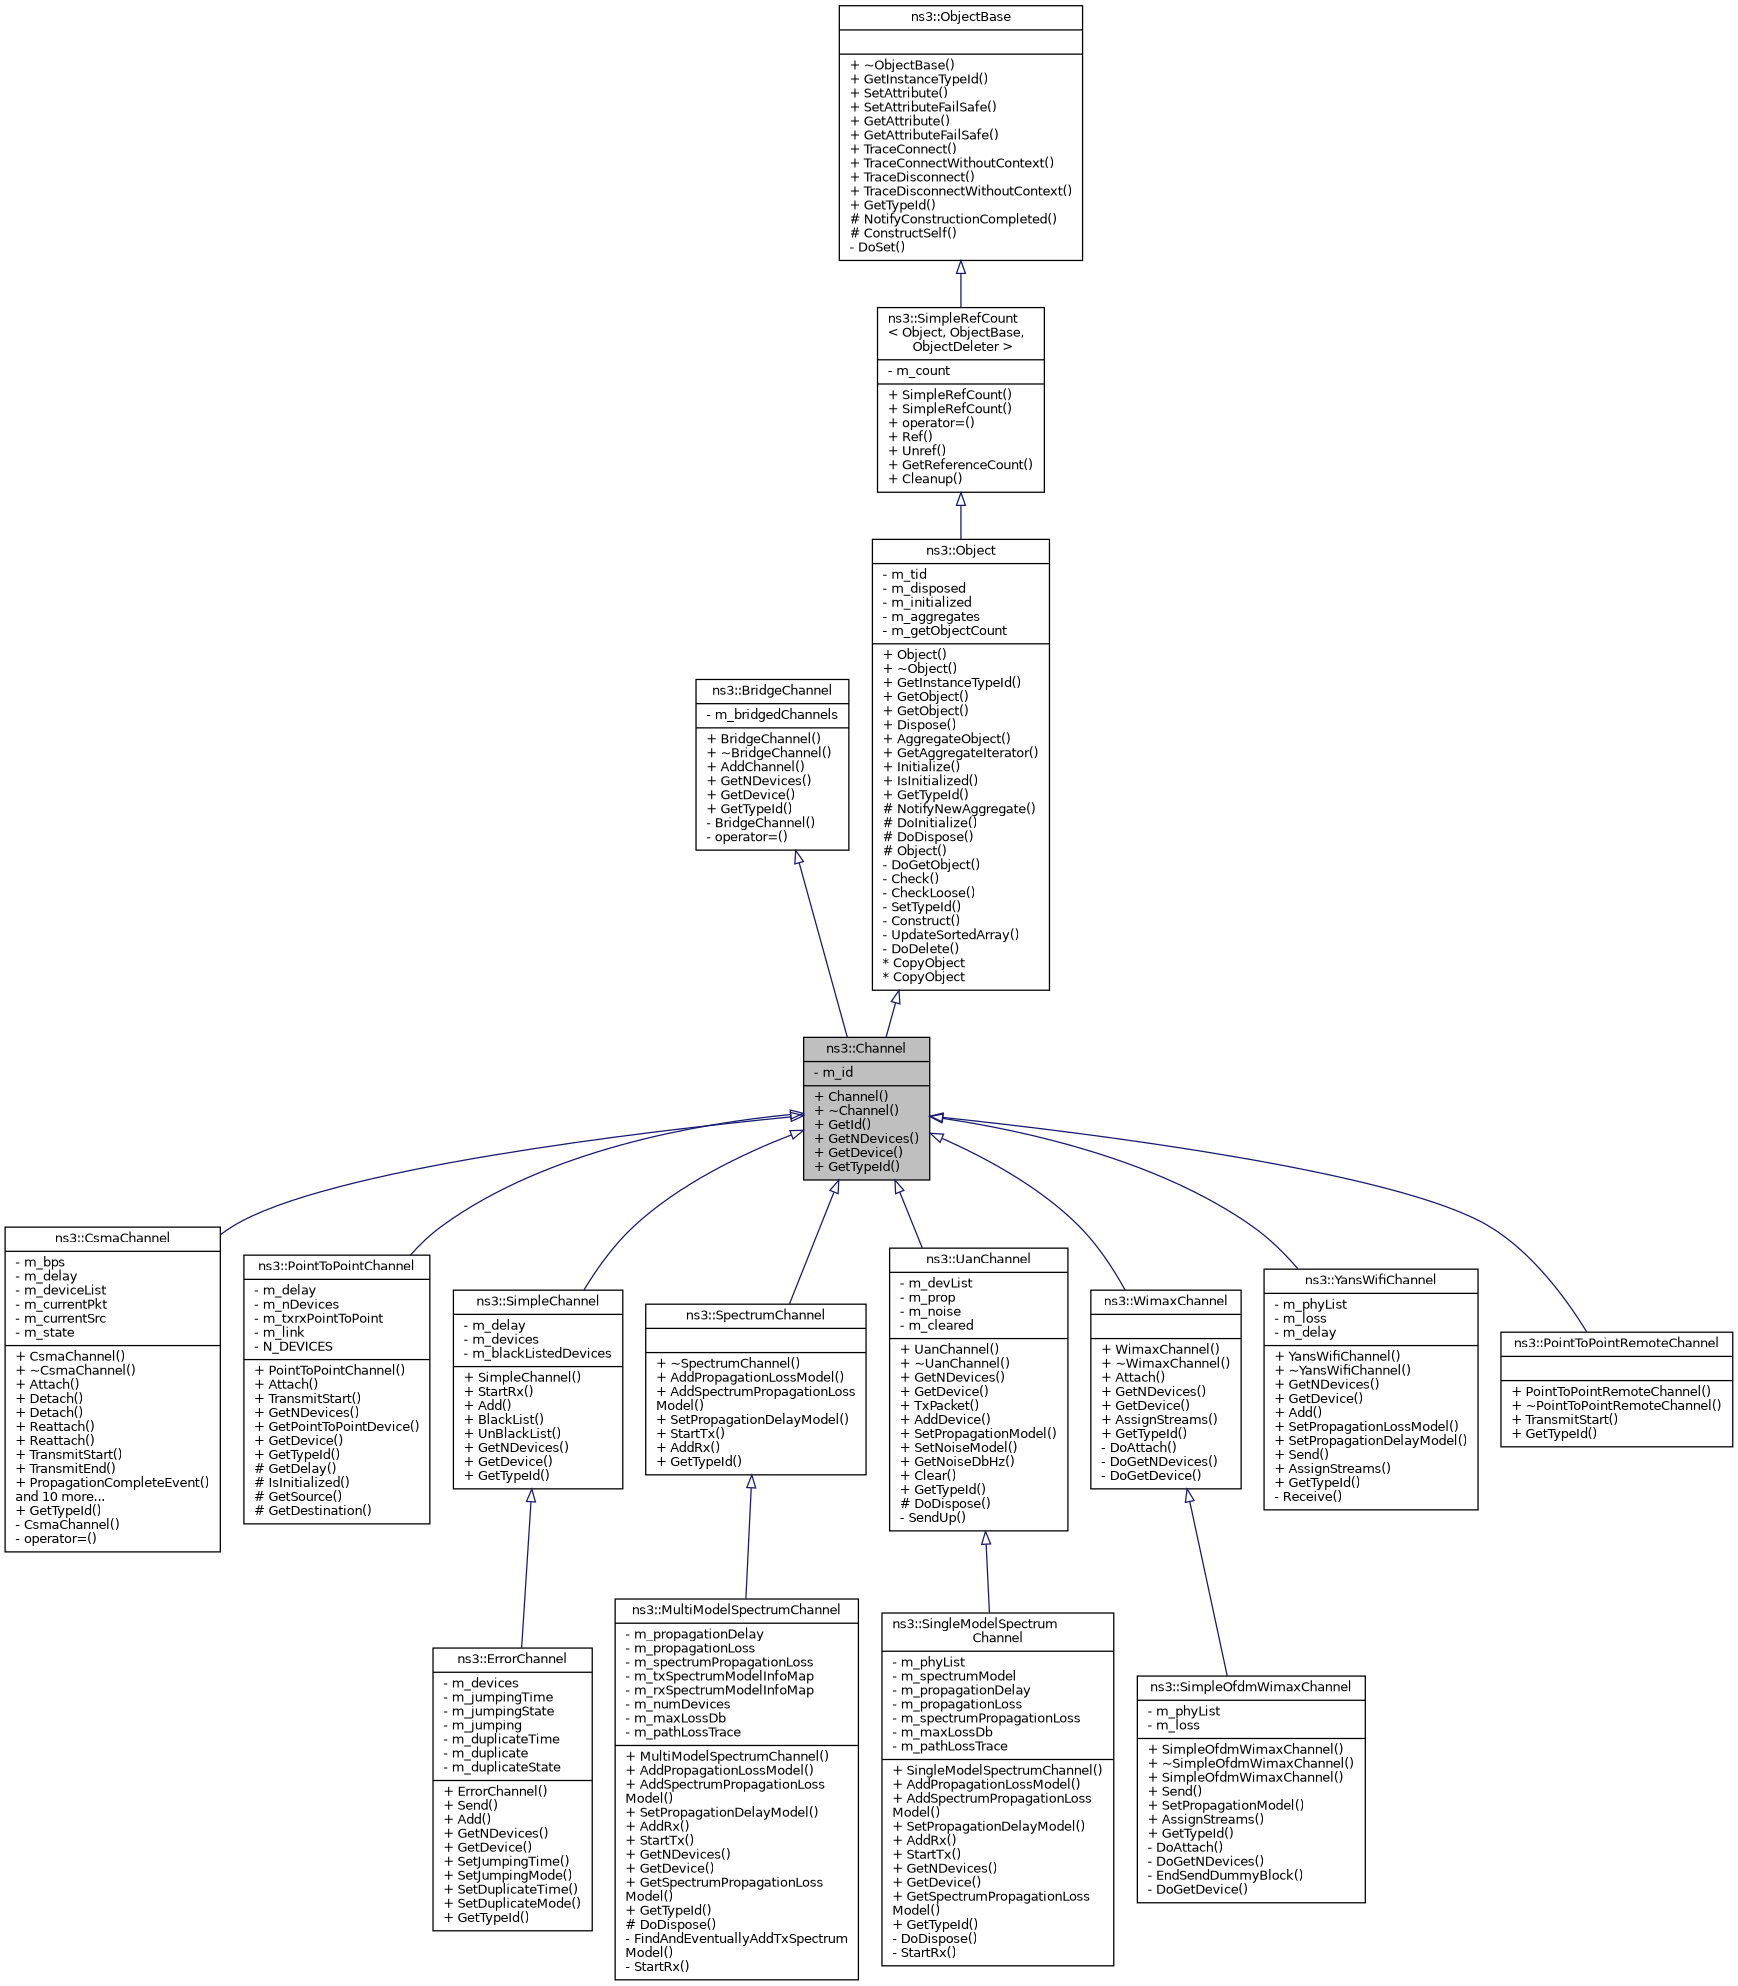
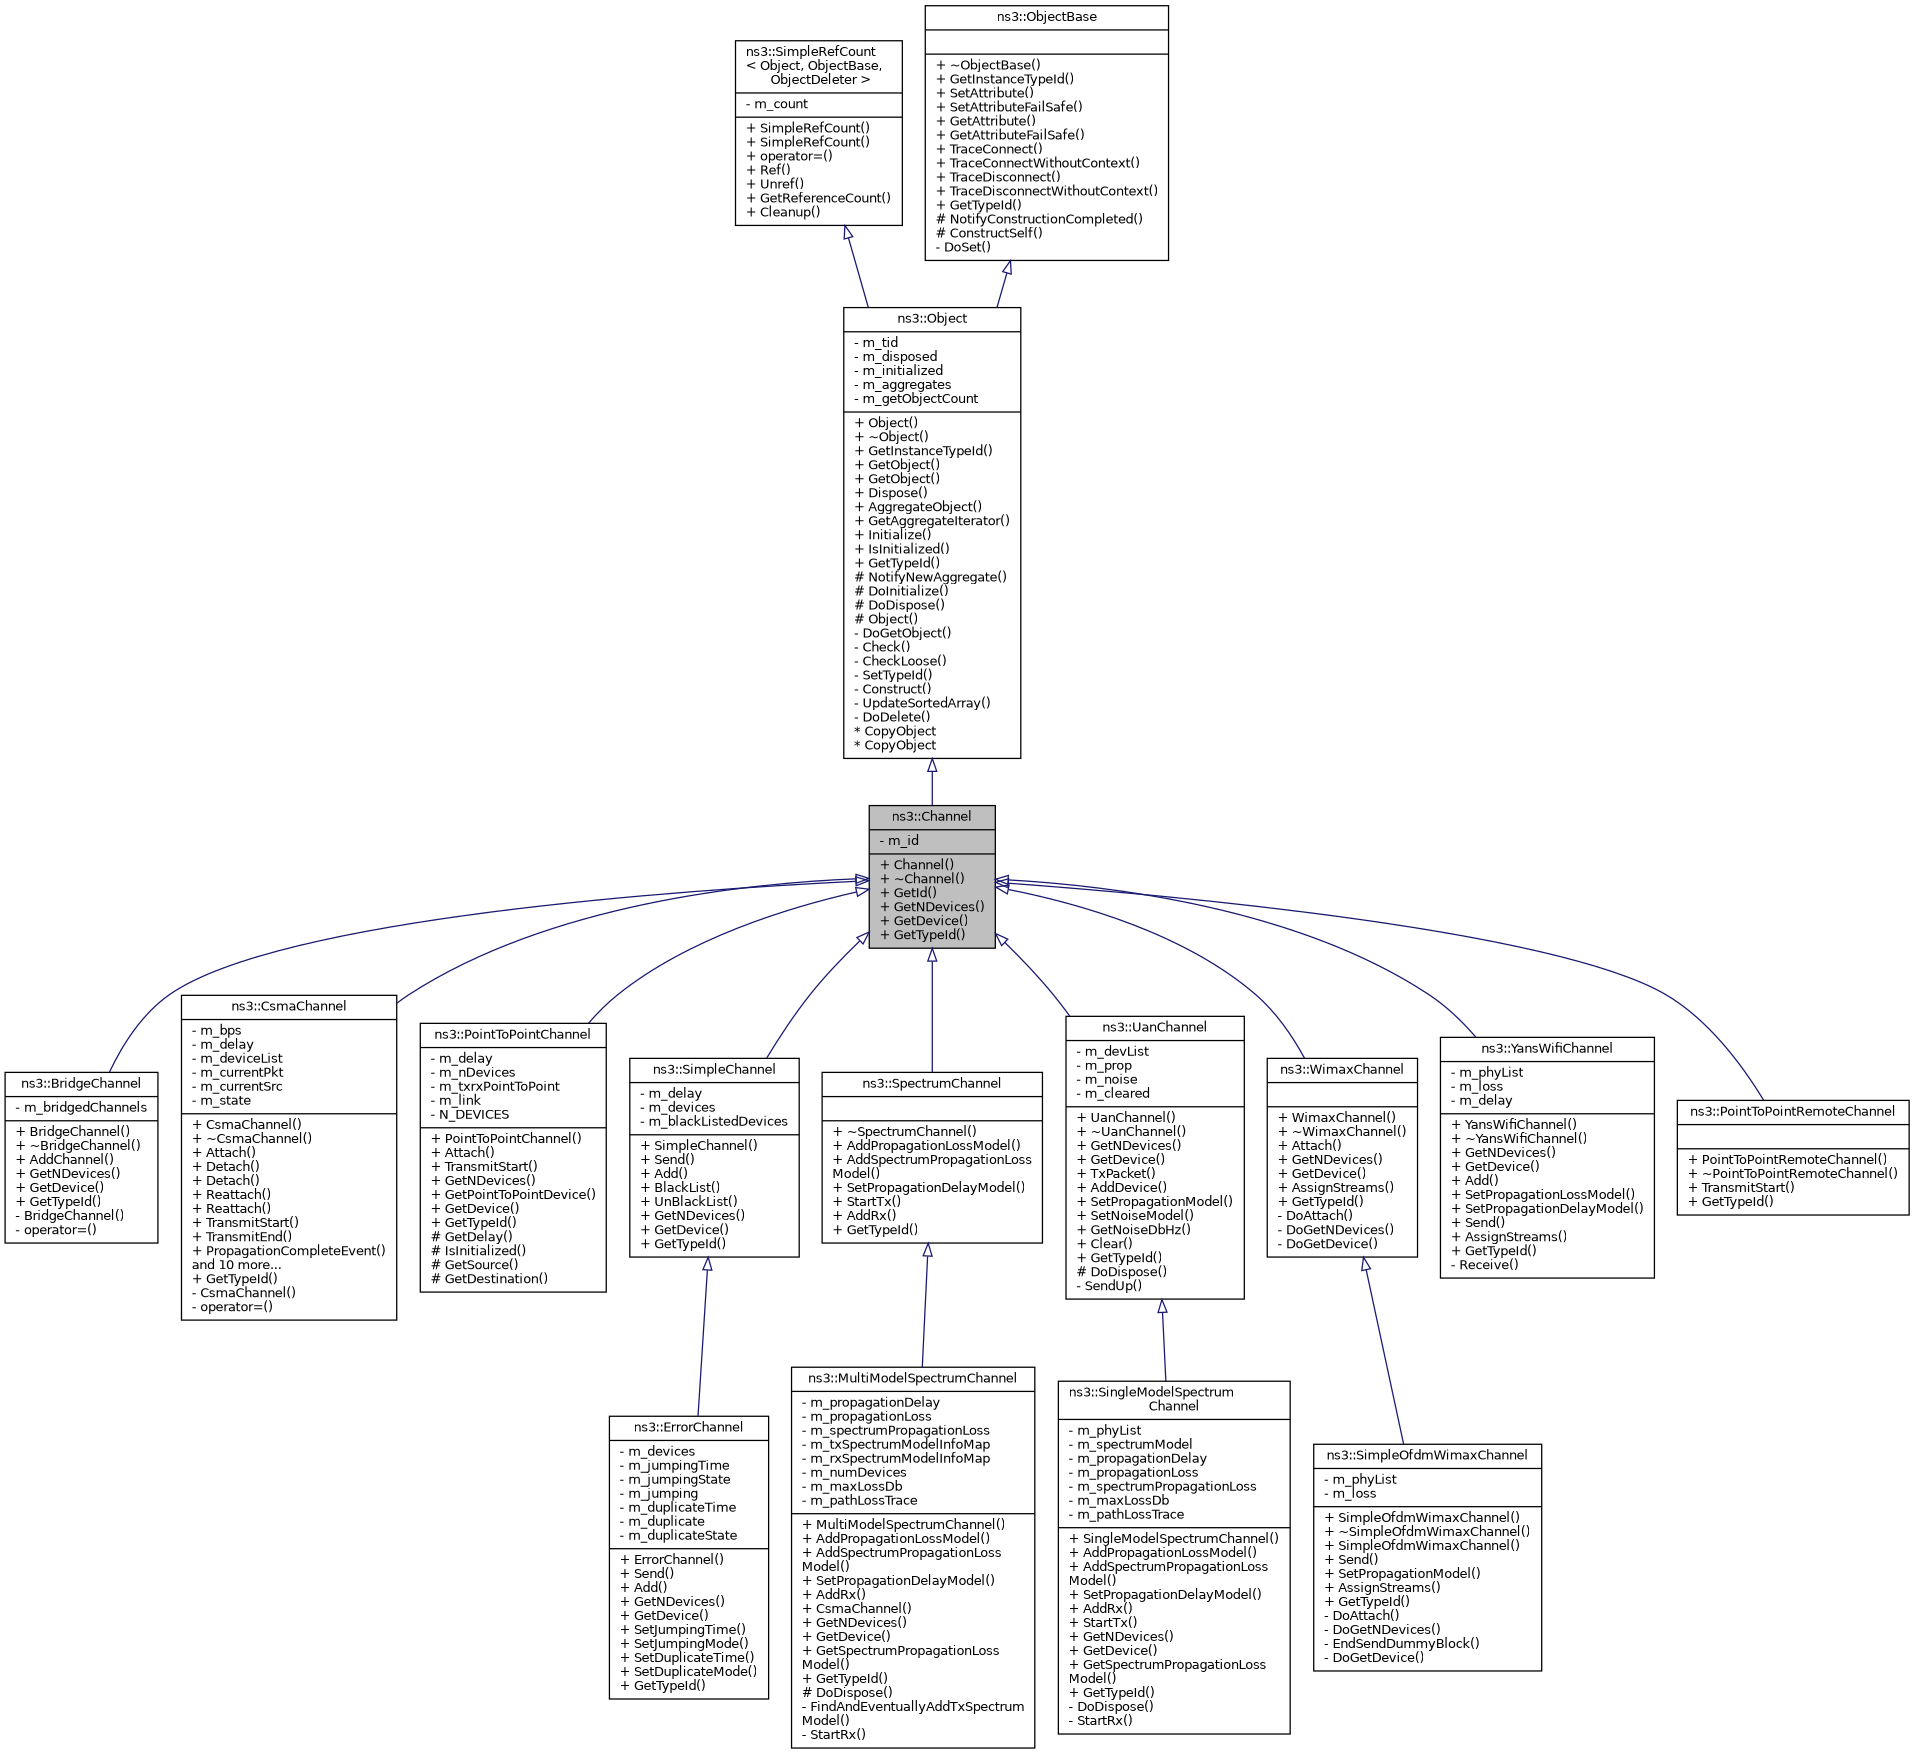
edge "ns3::SimpleRefCount" -> "ns3::ObjectBase": now "ns3::Object" -> "ns3::ObjectBase"
edge "ns3::Channel" -> "ns3::BridgeChannel": reversed
node "ns3::SimpleChannel": text "+ StartRx()" -> "+ Send()"
node "ns3::MultiModelSpectrumChannel": text "+ StartTx()" -> "+ CsmaChannel()"
